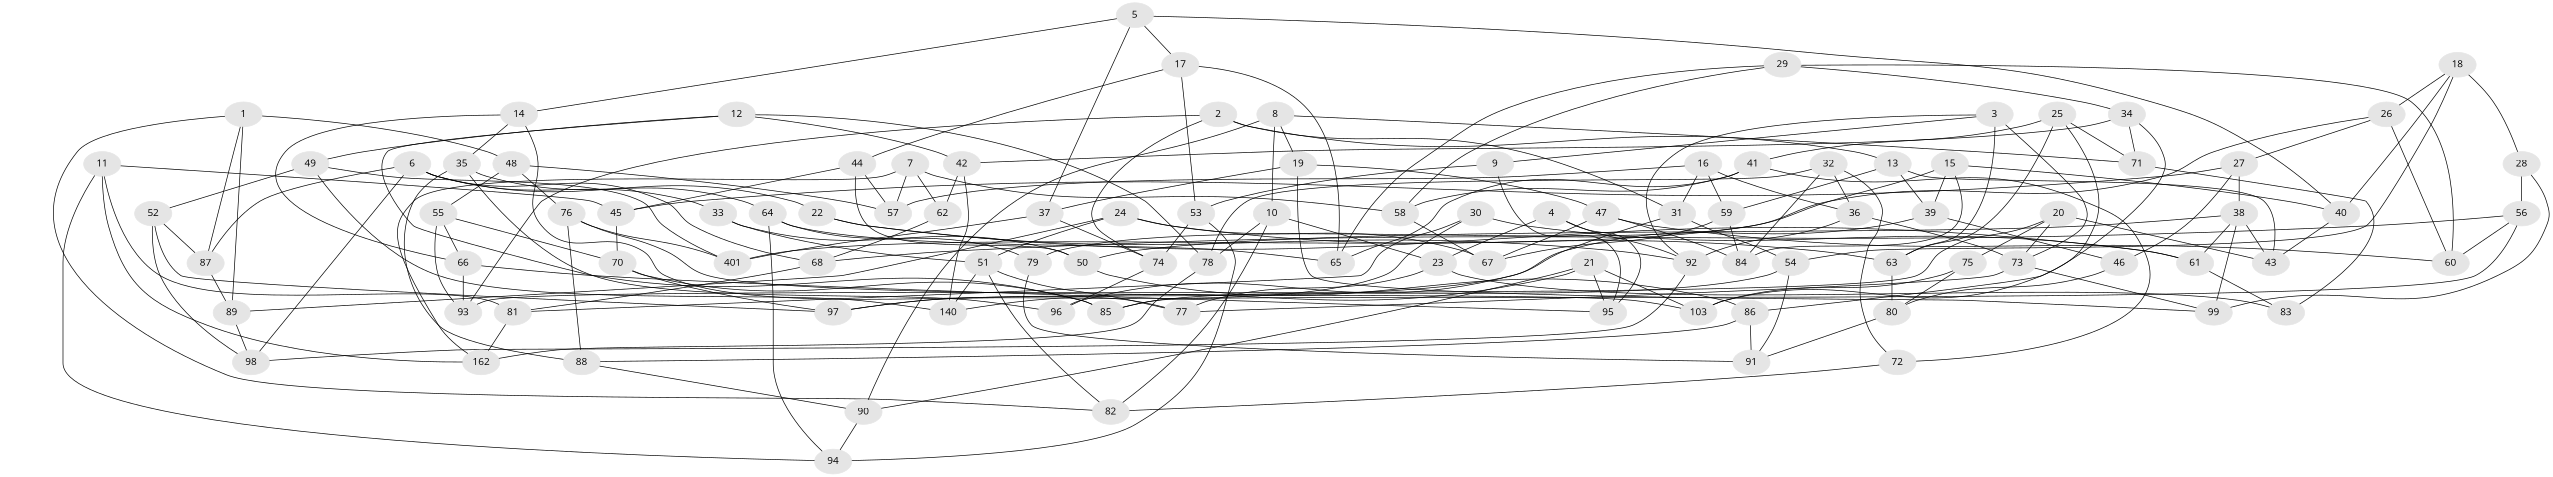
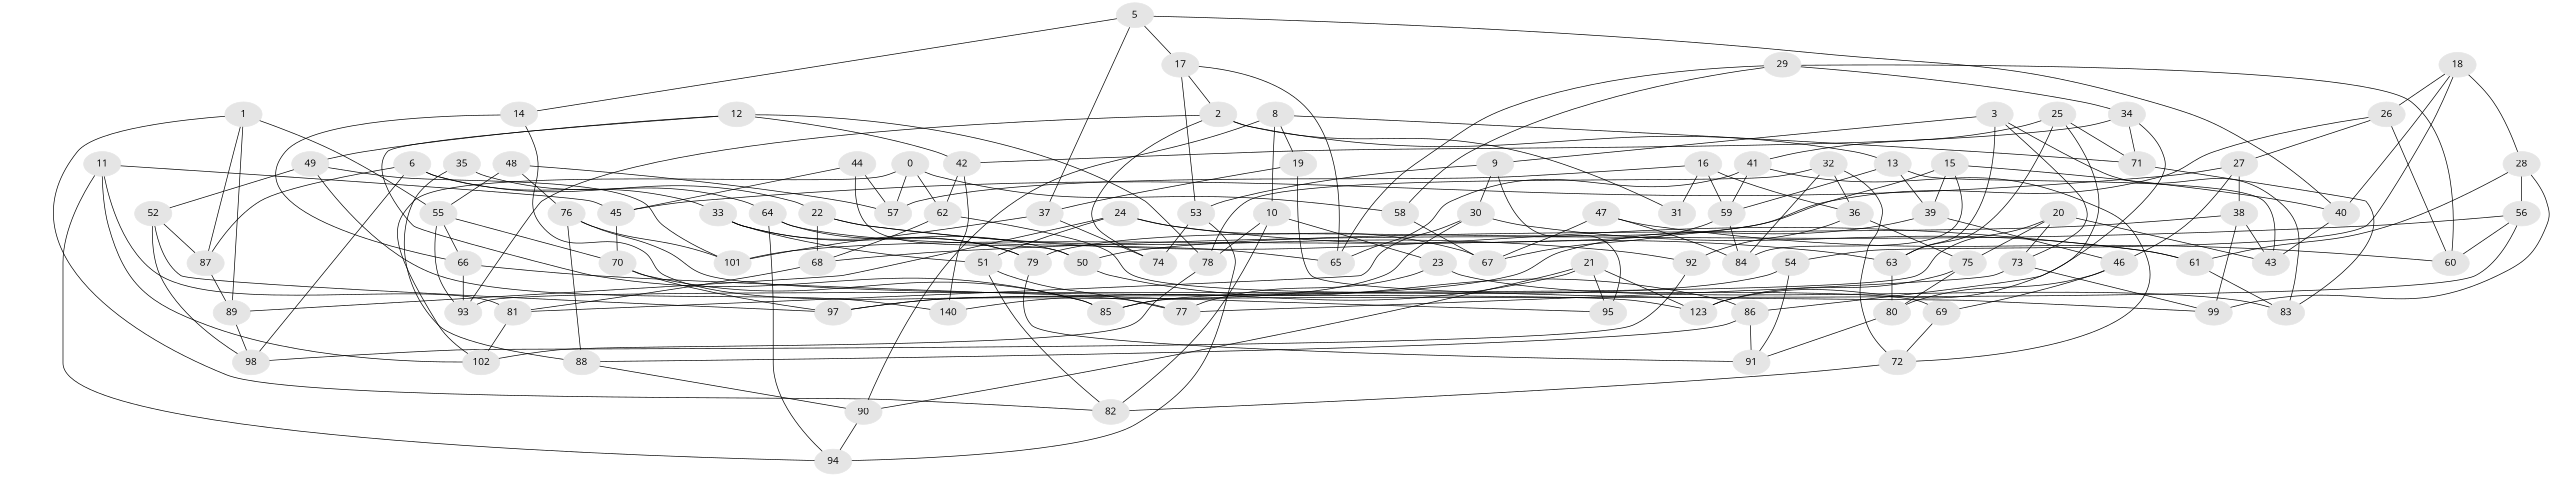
edge "17" -- "44": now "17" -- "2"
edge "3" -- "92": now "3" -- "83"
edge "1" -- "48": now "1" -- "55"
edge "14" -- "35": removed
node "7": label "7" -> "0"
edge "19" -- "47": removed
edge "6" -- "68": now "22" -- "68"
edge "41" -- "58": now "41" -- "59"
edge "9" -- "30": added
node "4": removed
edge "36" -- "73": now "36" -- "75"
edge "33" -- "79": added
edge "31" -- "54": removed
edge "38" -- "61": now "28" -- "61"
node "401": label "401" -> "101"
edge "51" -- "140": removed
node "96": removed
node "103": label "103" -> "123"
node "69": added
node "162": label "162" -> "102"
